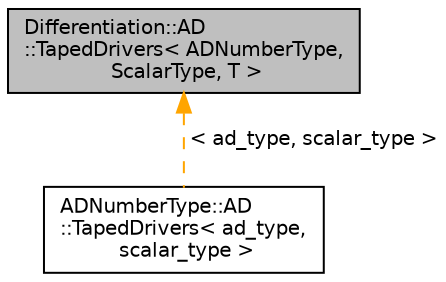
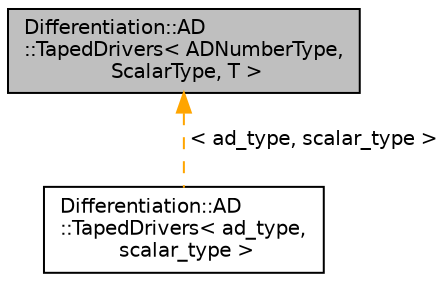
node "ADNumberType::AD ::TapedDrivers< ad_type, scalar_type >": label "ADNumberType::AD ::TapedDrivers< ad_type, scalar_type >" -> "Differentiation::AD ::TapedDrivers< ad_type, scalar_type >"
